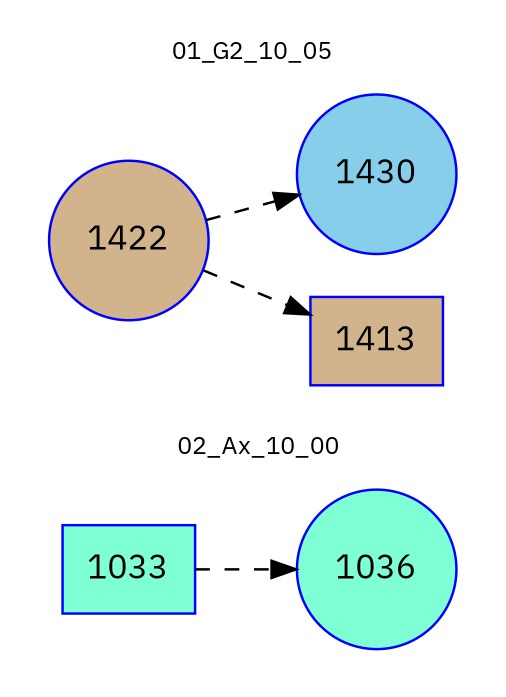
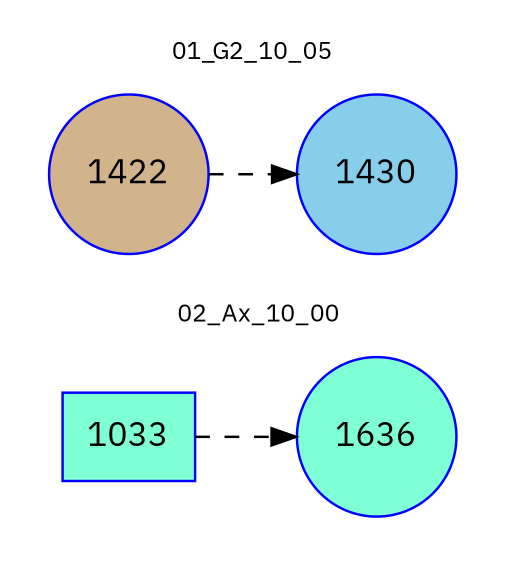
node "1413": removed
node "1036": label "1036" -> "1636"
